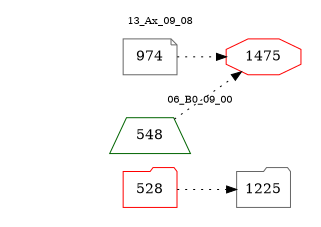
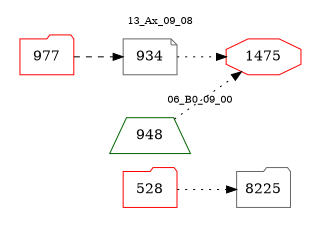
node "977": added
node "974": label "974" -> "934"
node "548": label "548" -> "948"
node "1225": label "1225" -> "8225"
